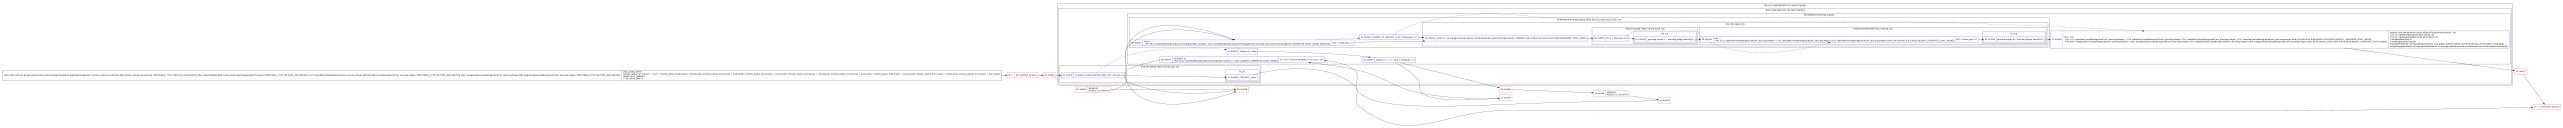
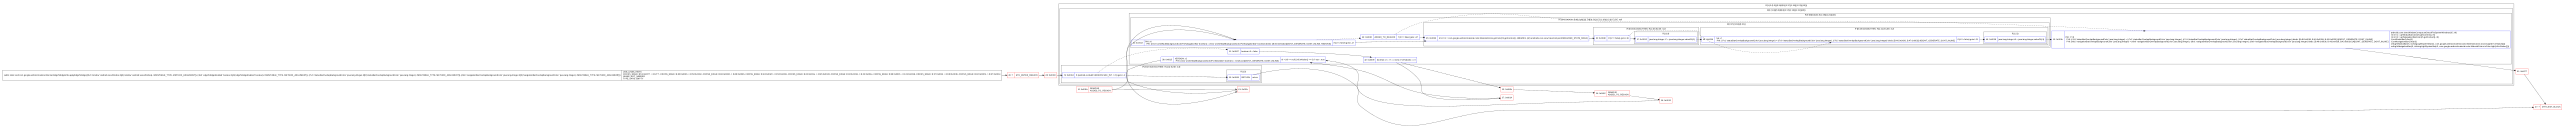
node "26: ?": text "MTH_ENTER_BLOCK" -> "MTH_ENTER_REGION"
